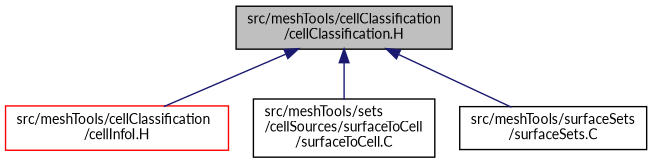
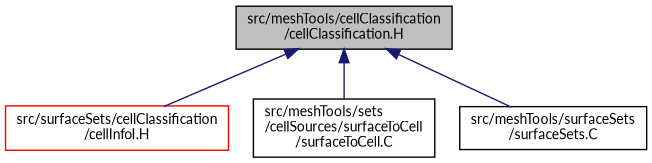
node "src/meshTools/cellClassification /cellInfoI.H": label "src/meshTools/cellClassification /cellInfoI.H" -> "src/surfaceSets/cellClassification /cellInfoI.H"
